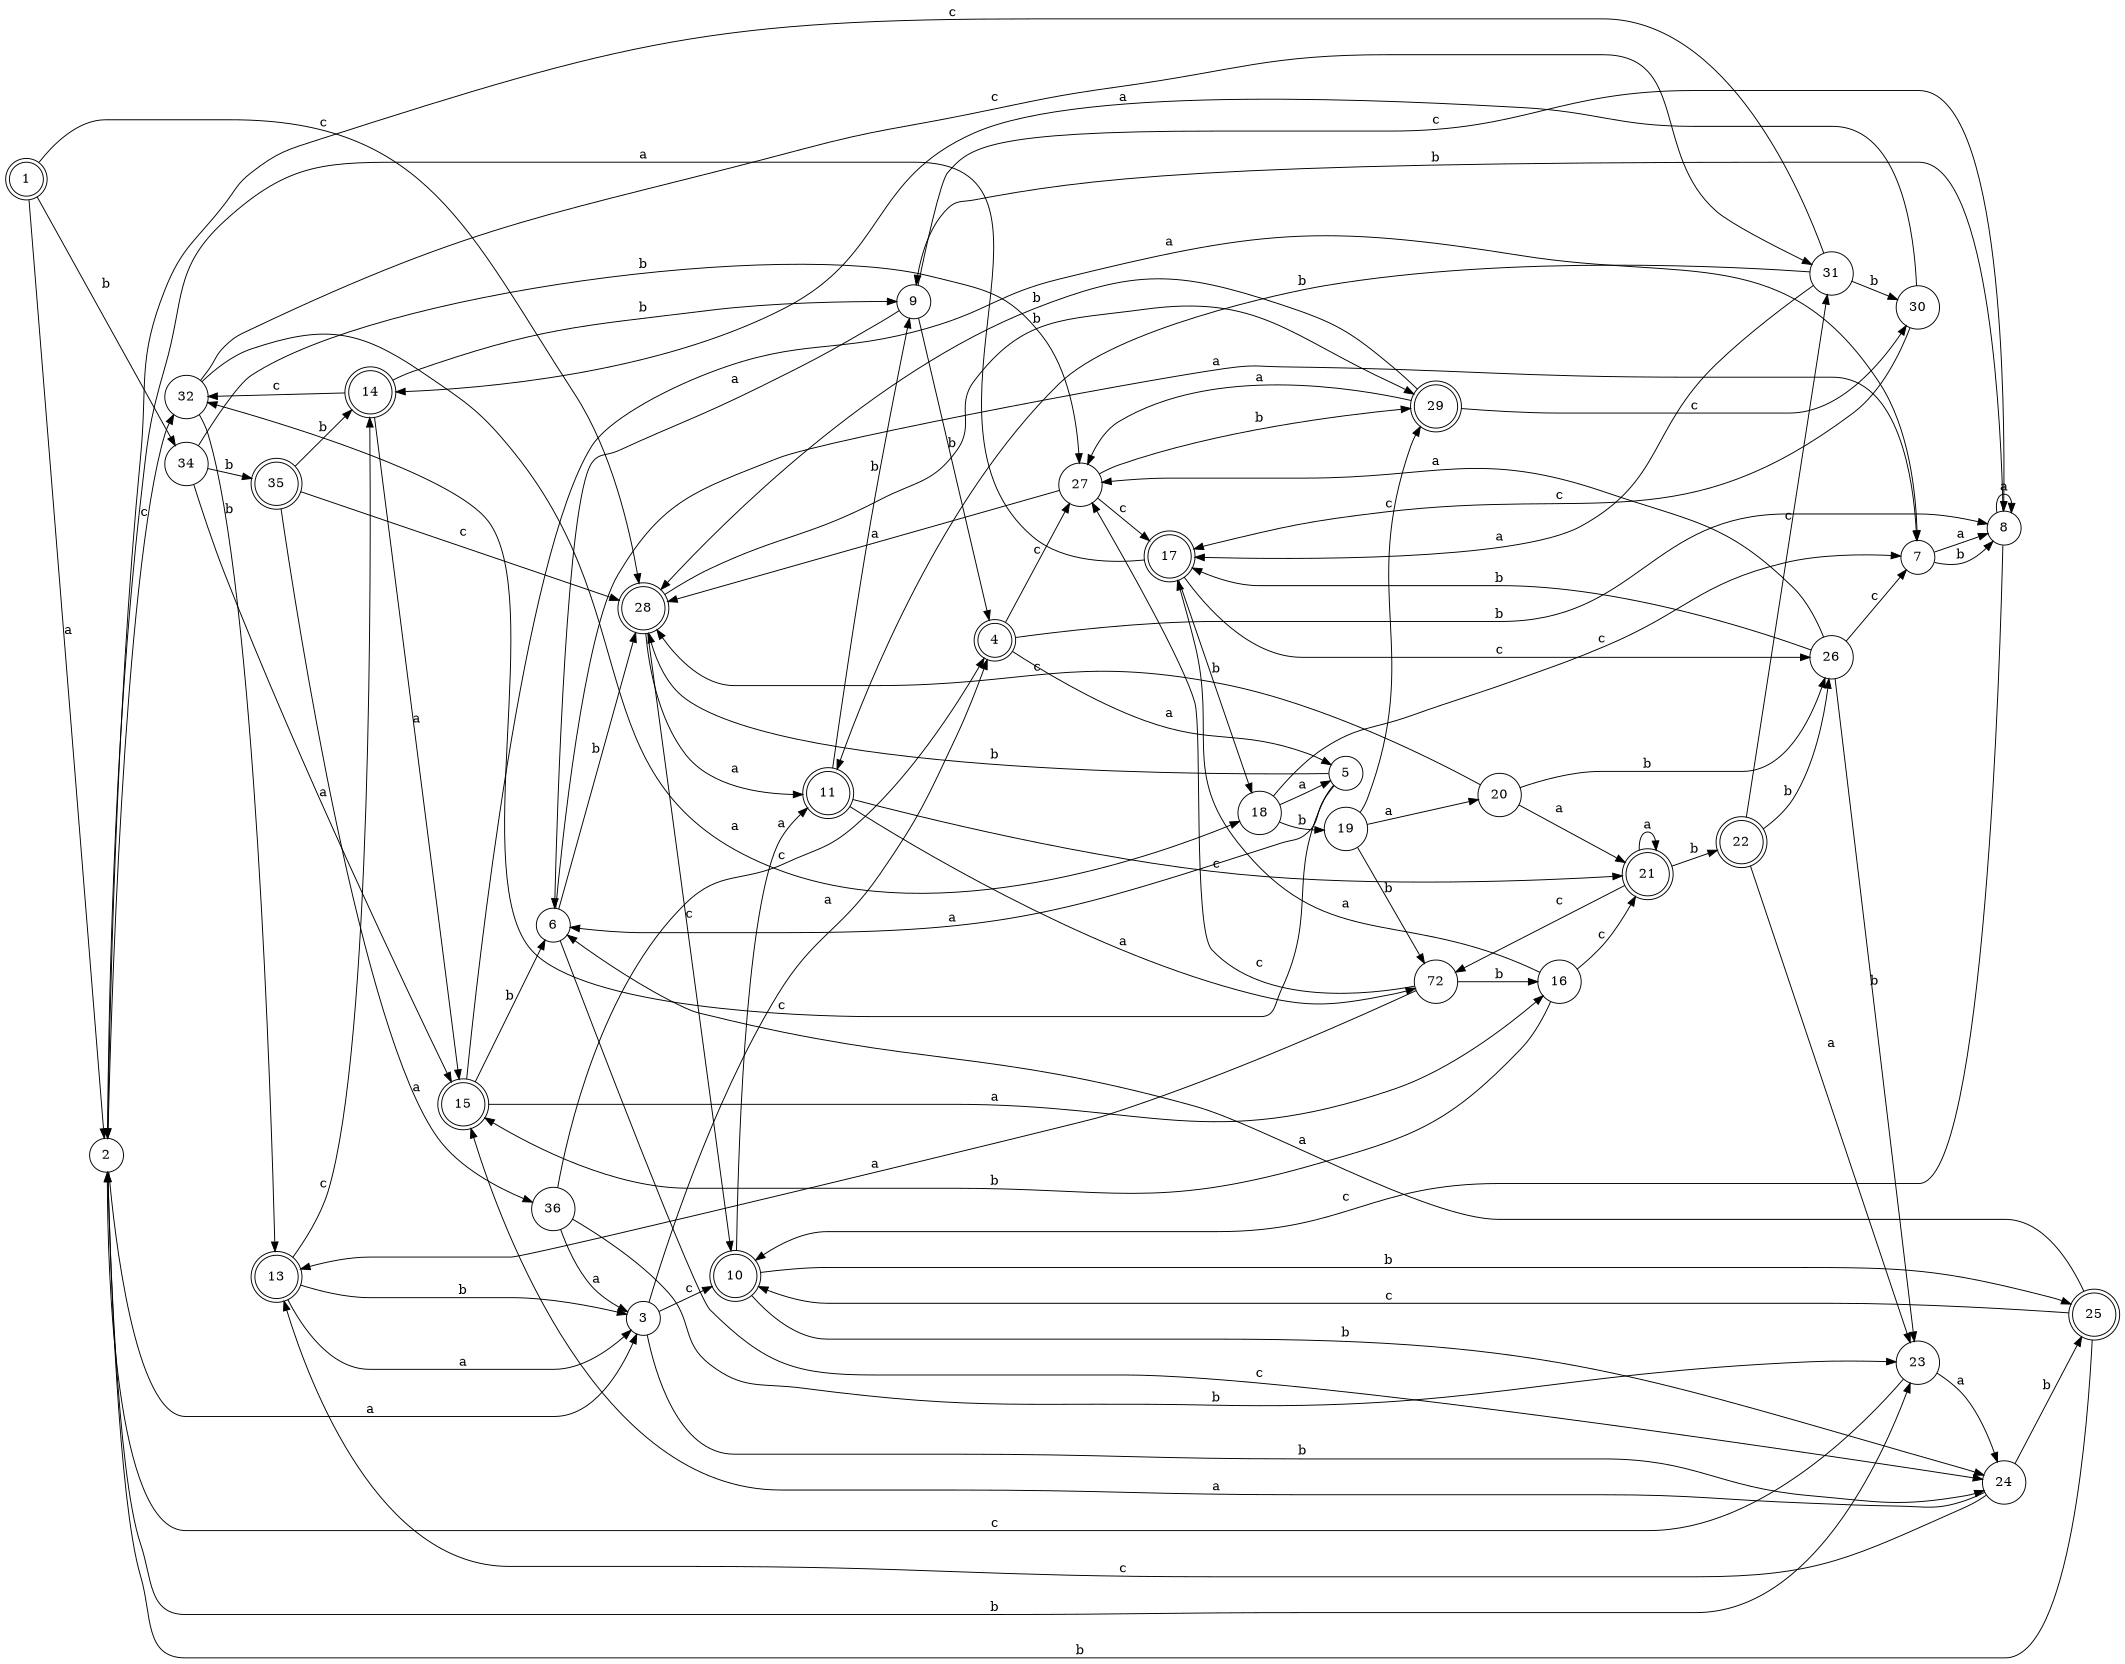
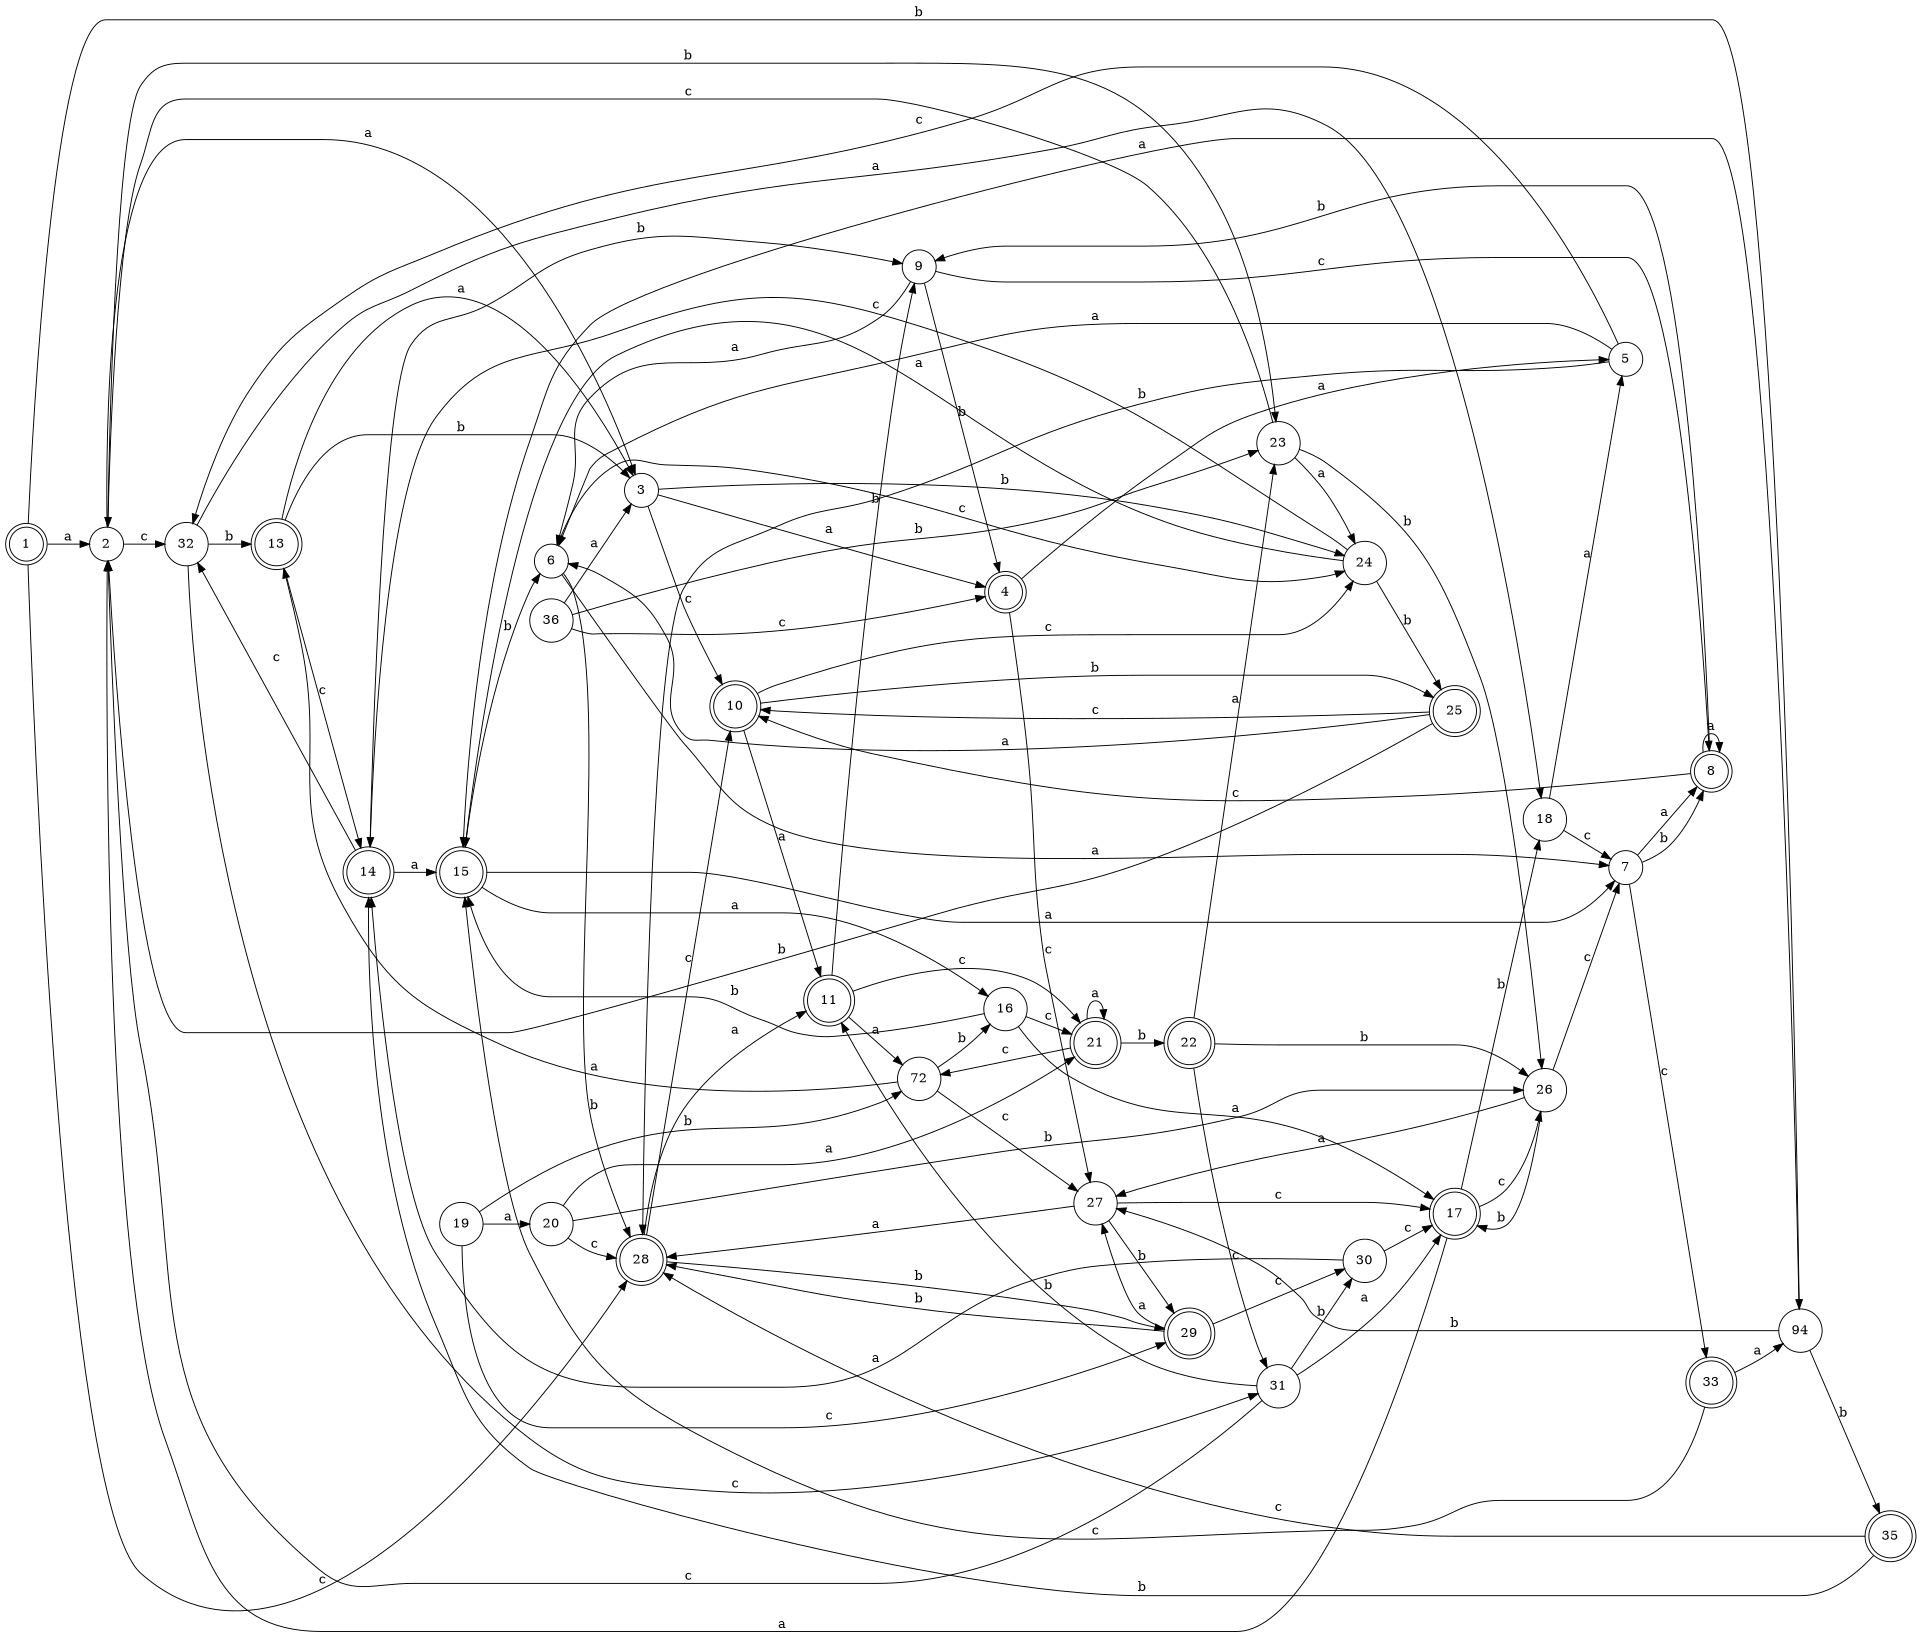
node "34": label "34" -> "94"
node "8": shape circle -> doublecircle
edge "4" -> "8": removed, label "b"
edge "18" -> "19": removed, label "b"
edge "35" -> "36": removed, label "a"
edge "26" -> "23": reversed
edge "10" -> "24": label "b" -> "c"
node "33": added
edge "24" -> "13": now "24" -> "14"
